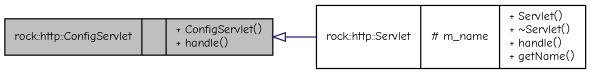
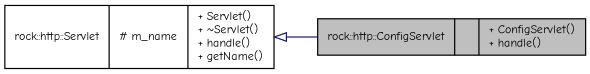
edge "rock::http::Servlet" -> "rock::http::ConfigServlet": reversed
